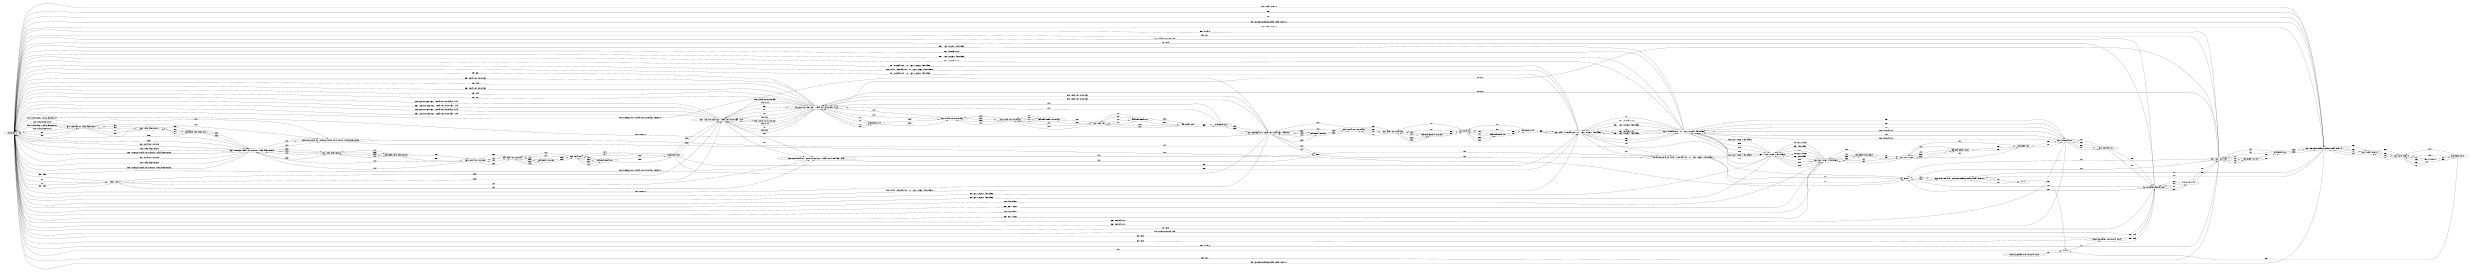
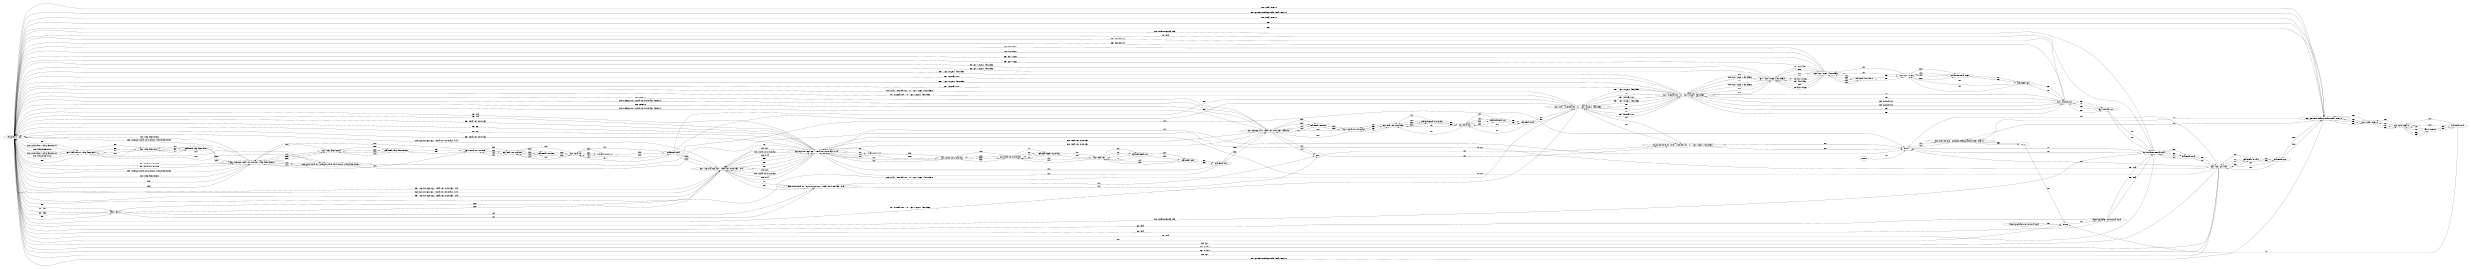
node "(FieldIdentifier,flags)": label "(FieldIdentifier,flags)" -> "(ControlStructure,flags)"
node "1000111": added
